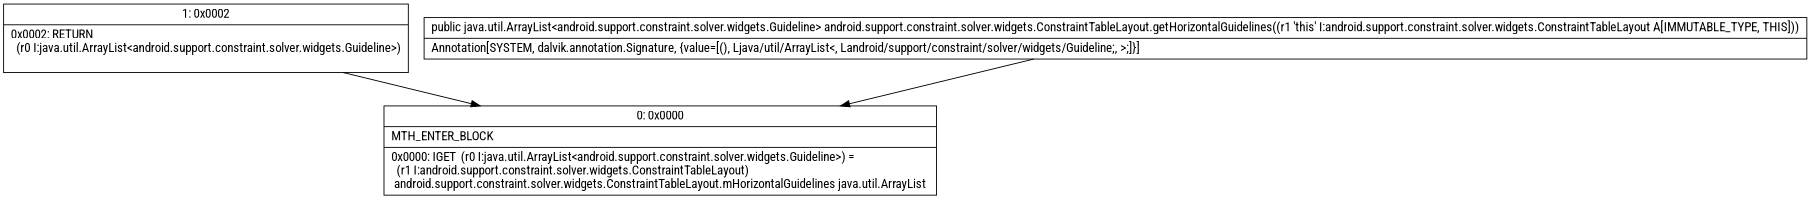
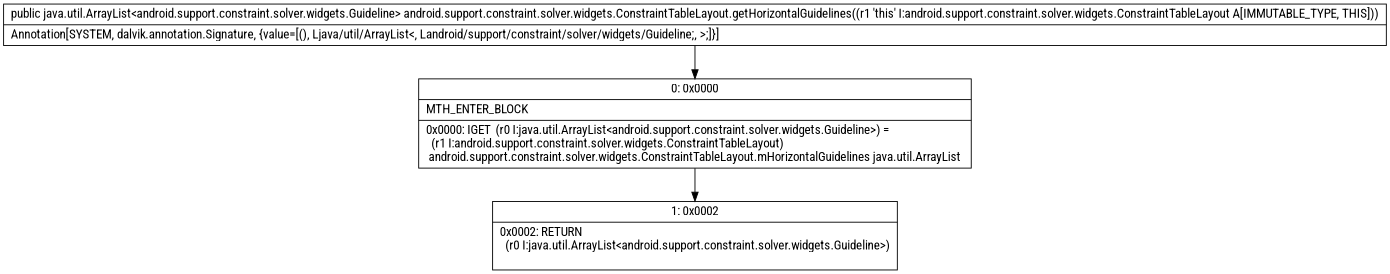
edge "1: 0x0002" -> "0: 0x0000": reversed
